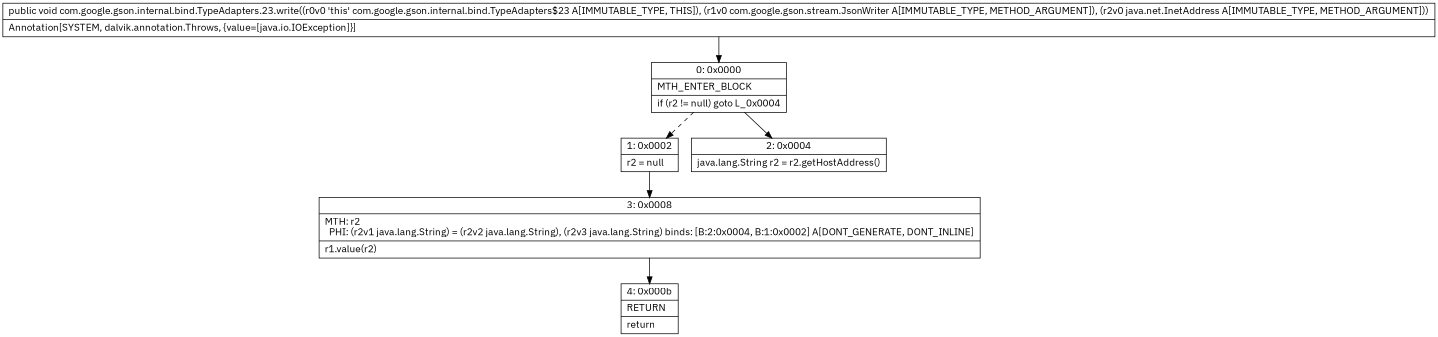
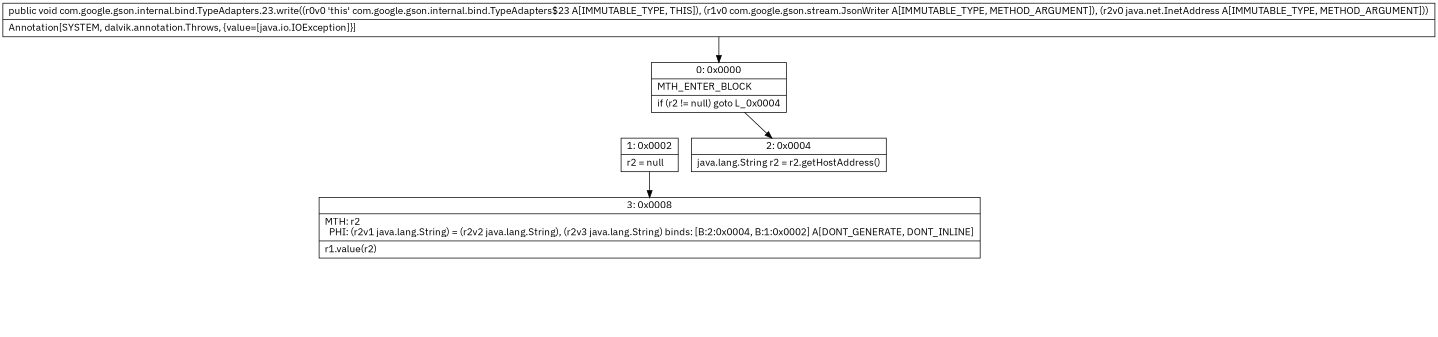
edge "0: 0x0000" -> "1: 0x0002": removed
node "4: 0x000b": removed
